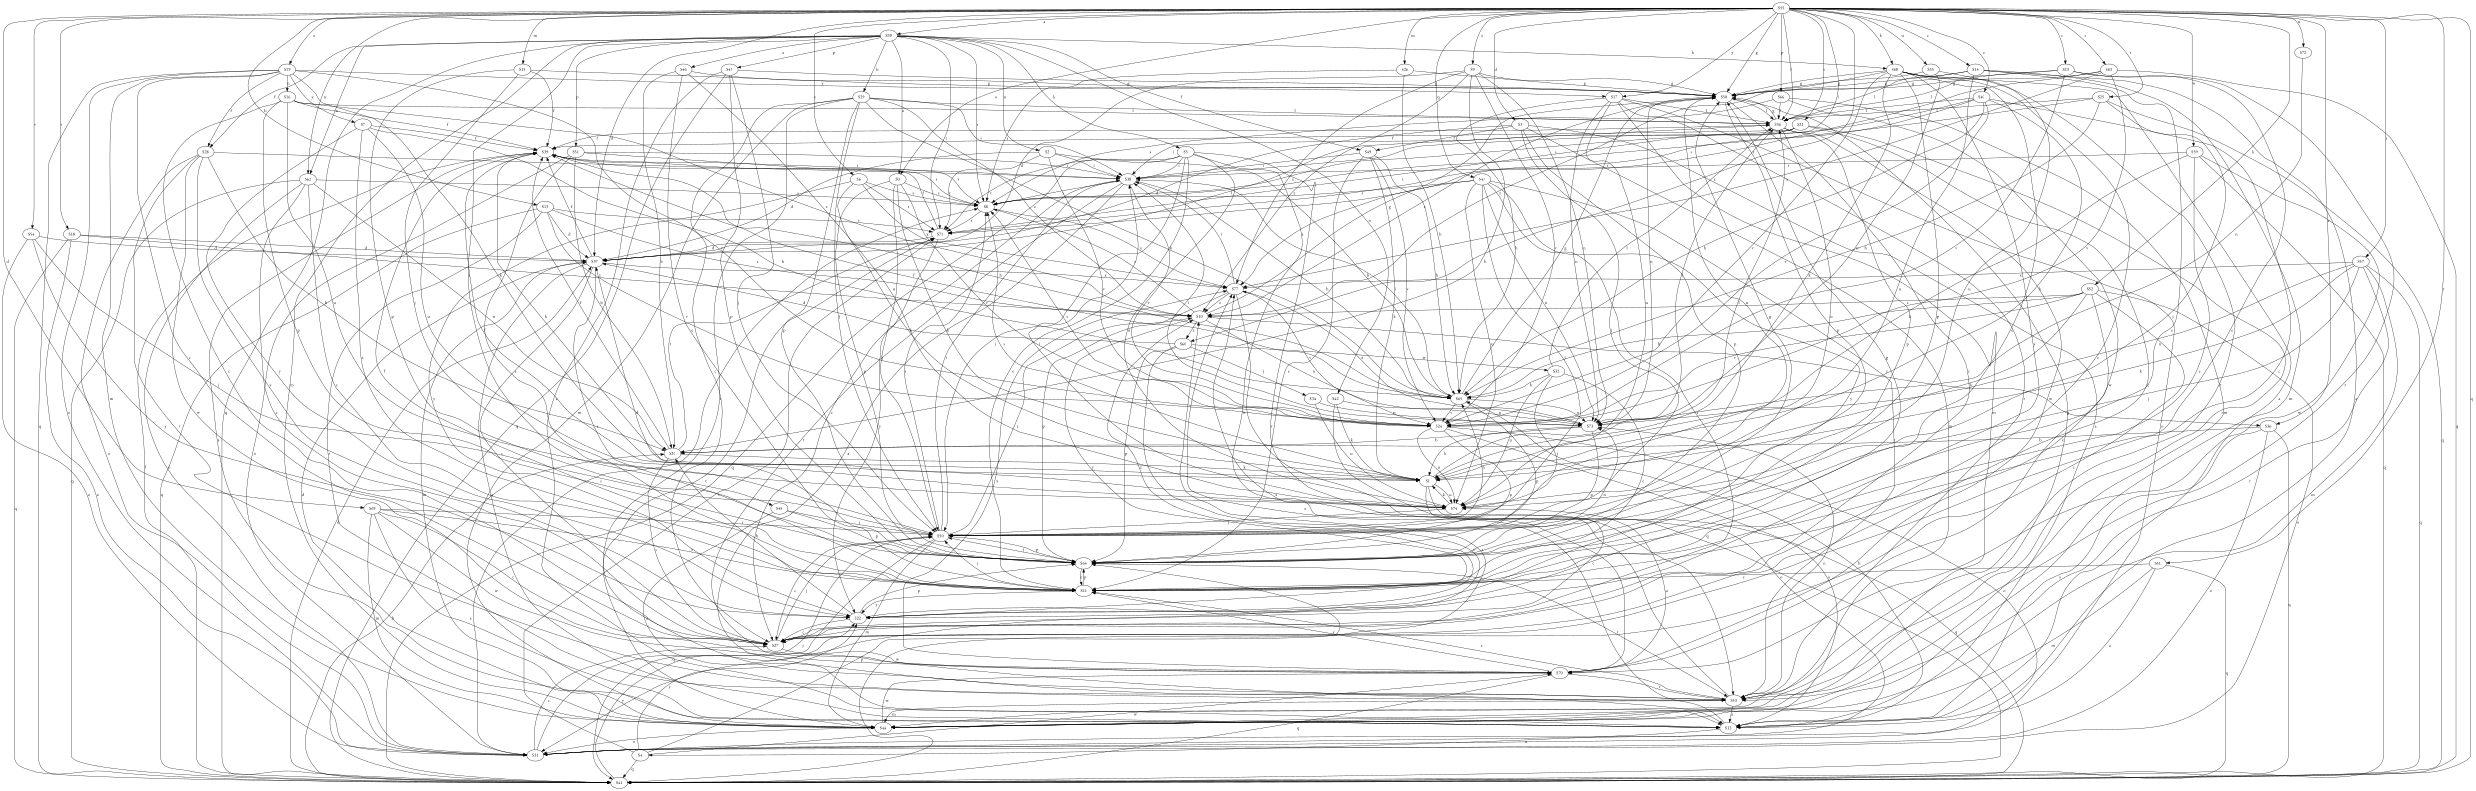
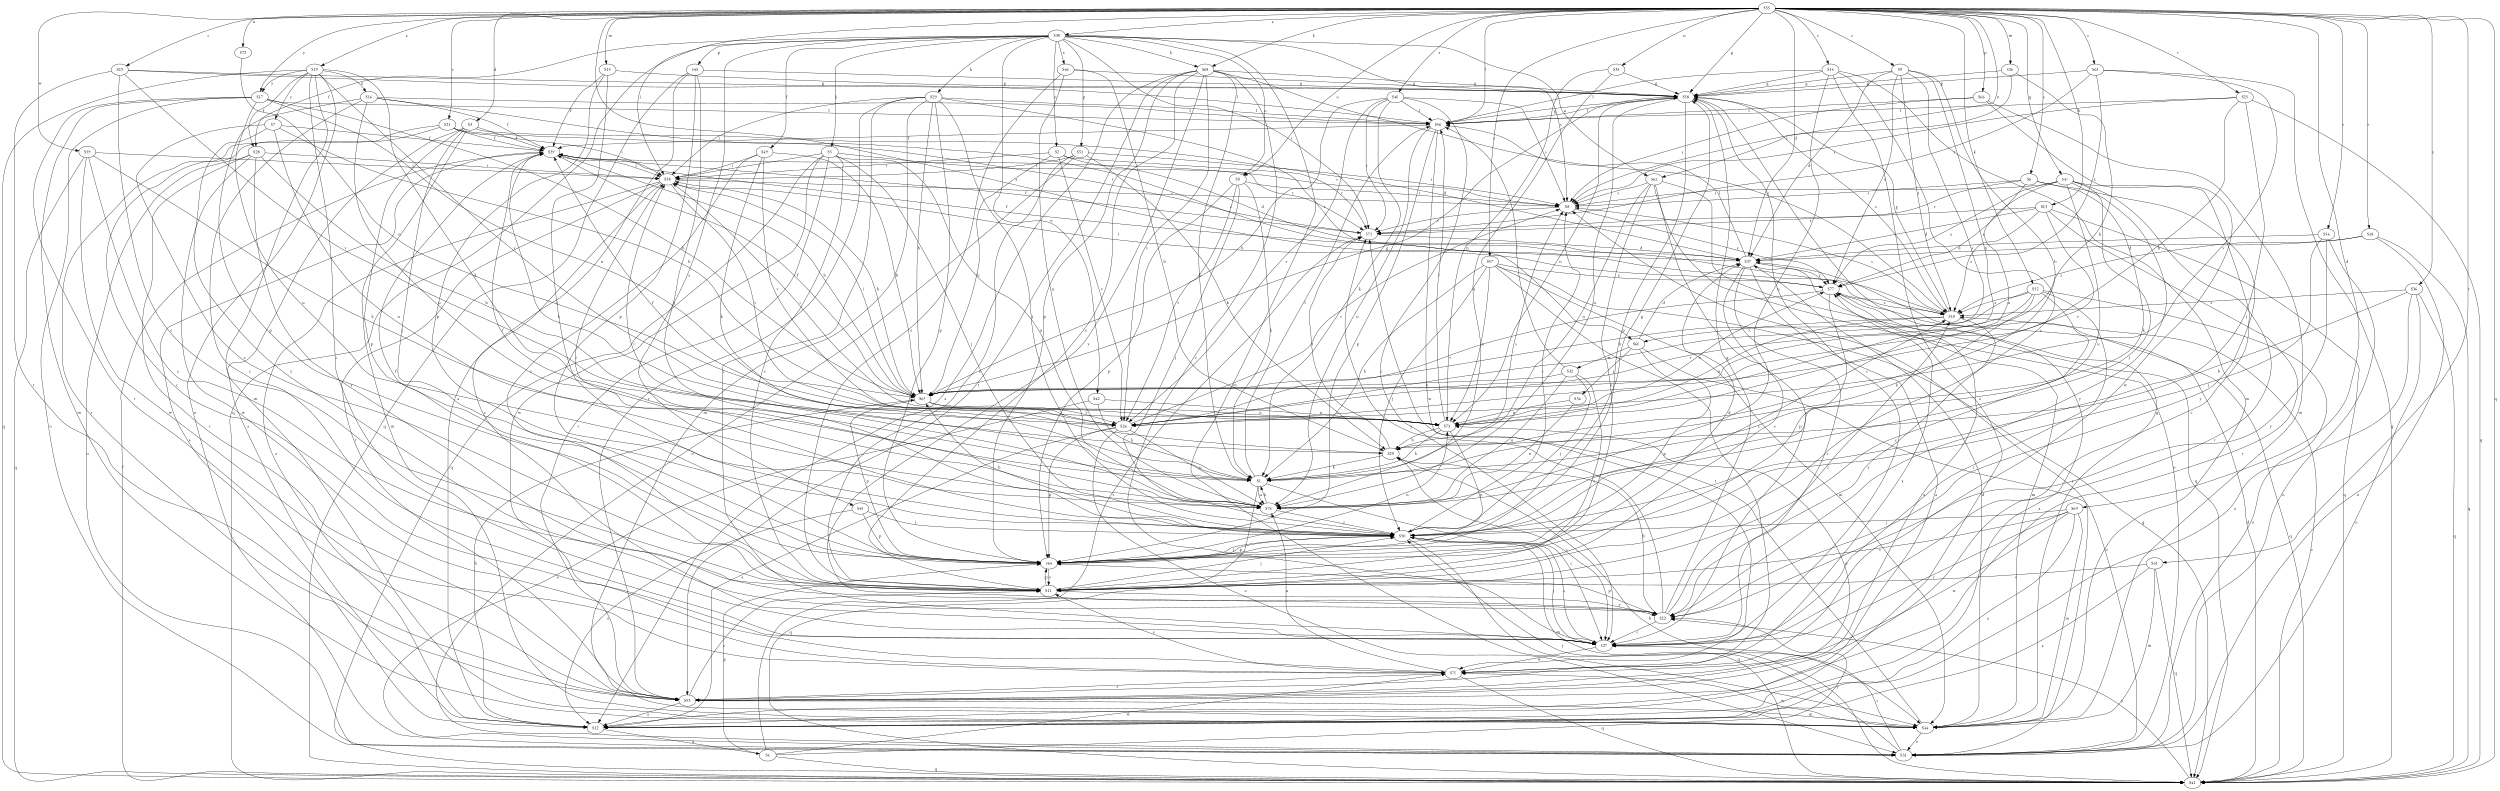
edge "S3" -> "S49": now "S3" -> "S39"
edge "S10" -> "S36": reversed
edge "S71" -> "S22": reversed
edge "S64" -> "S53": removed, label "r"
